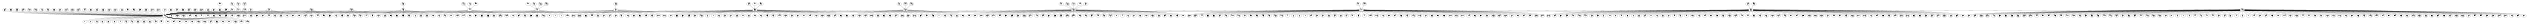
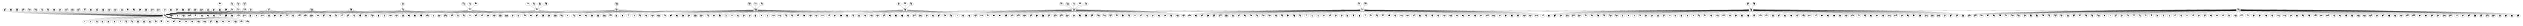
node "204": removed
